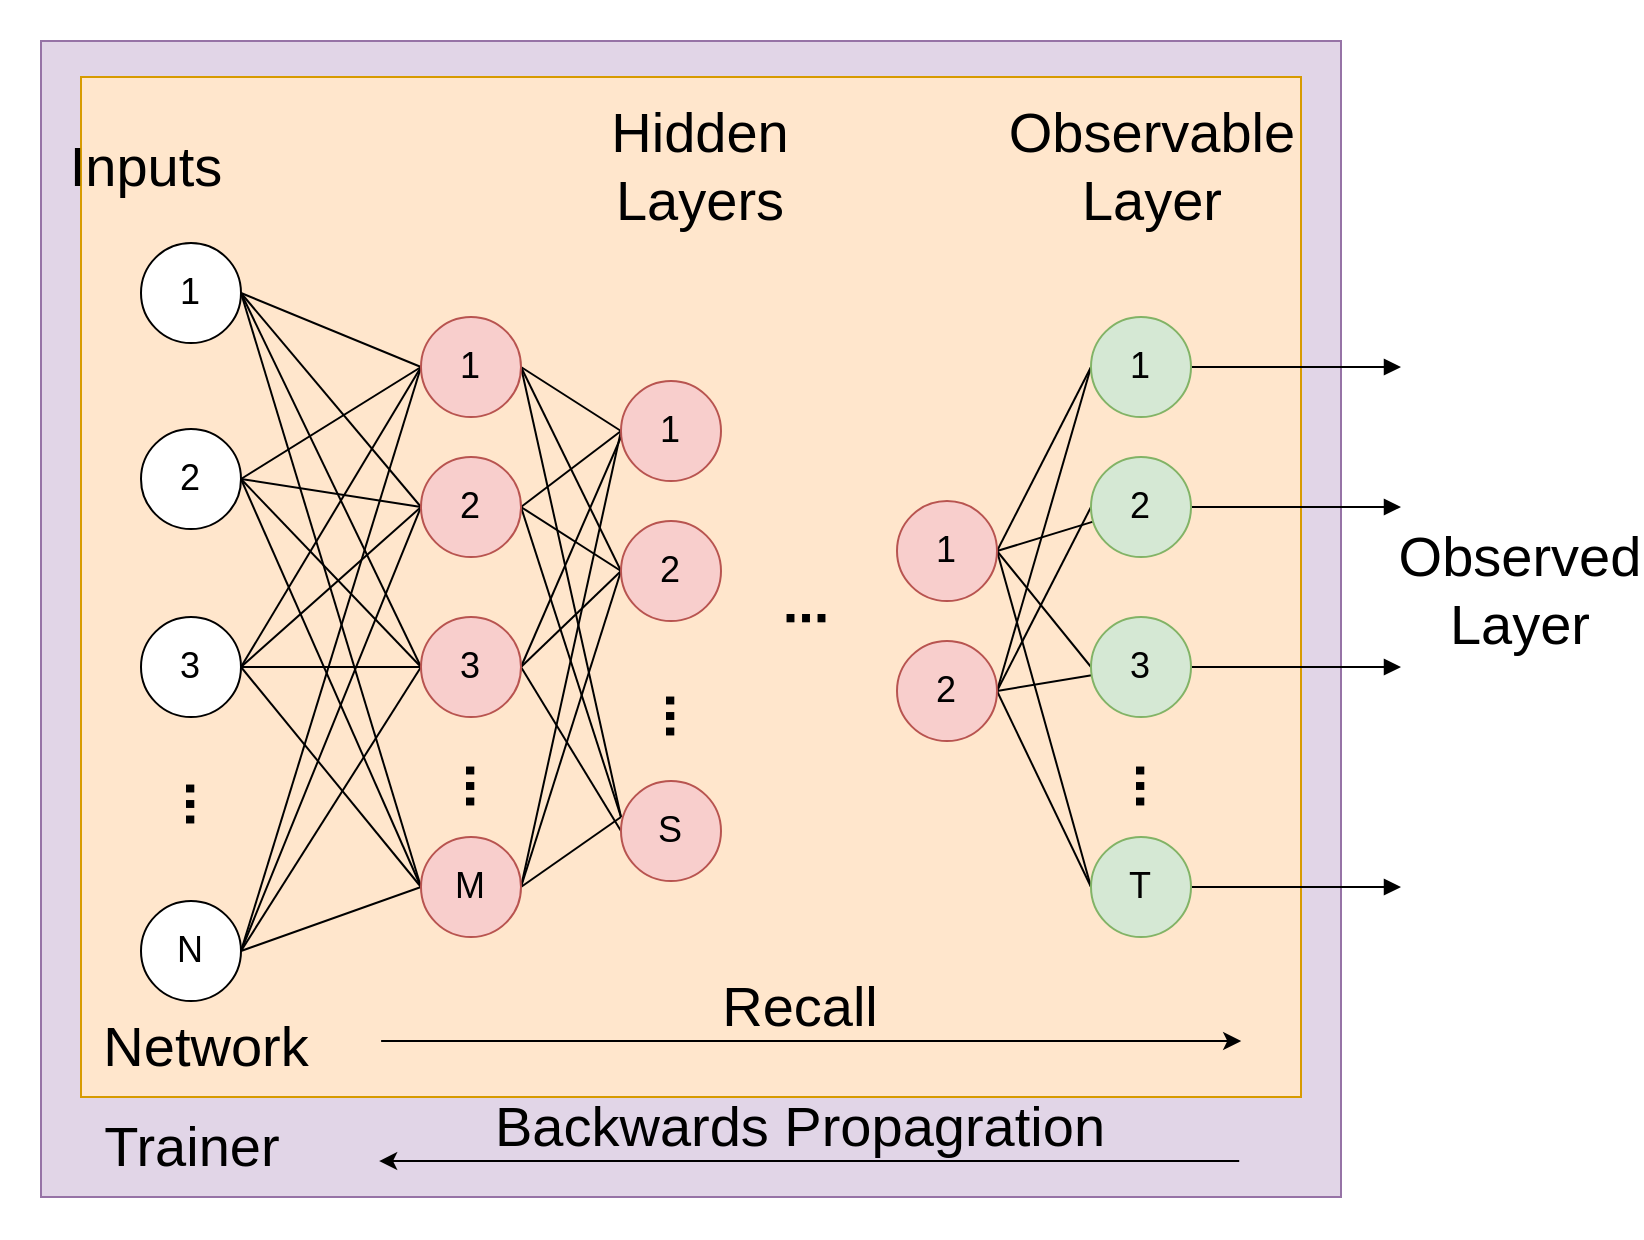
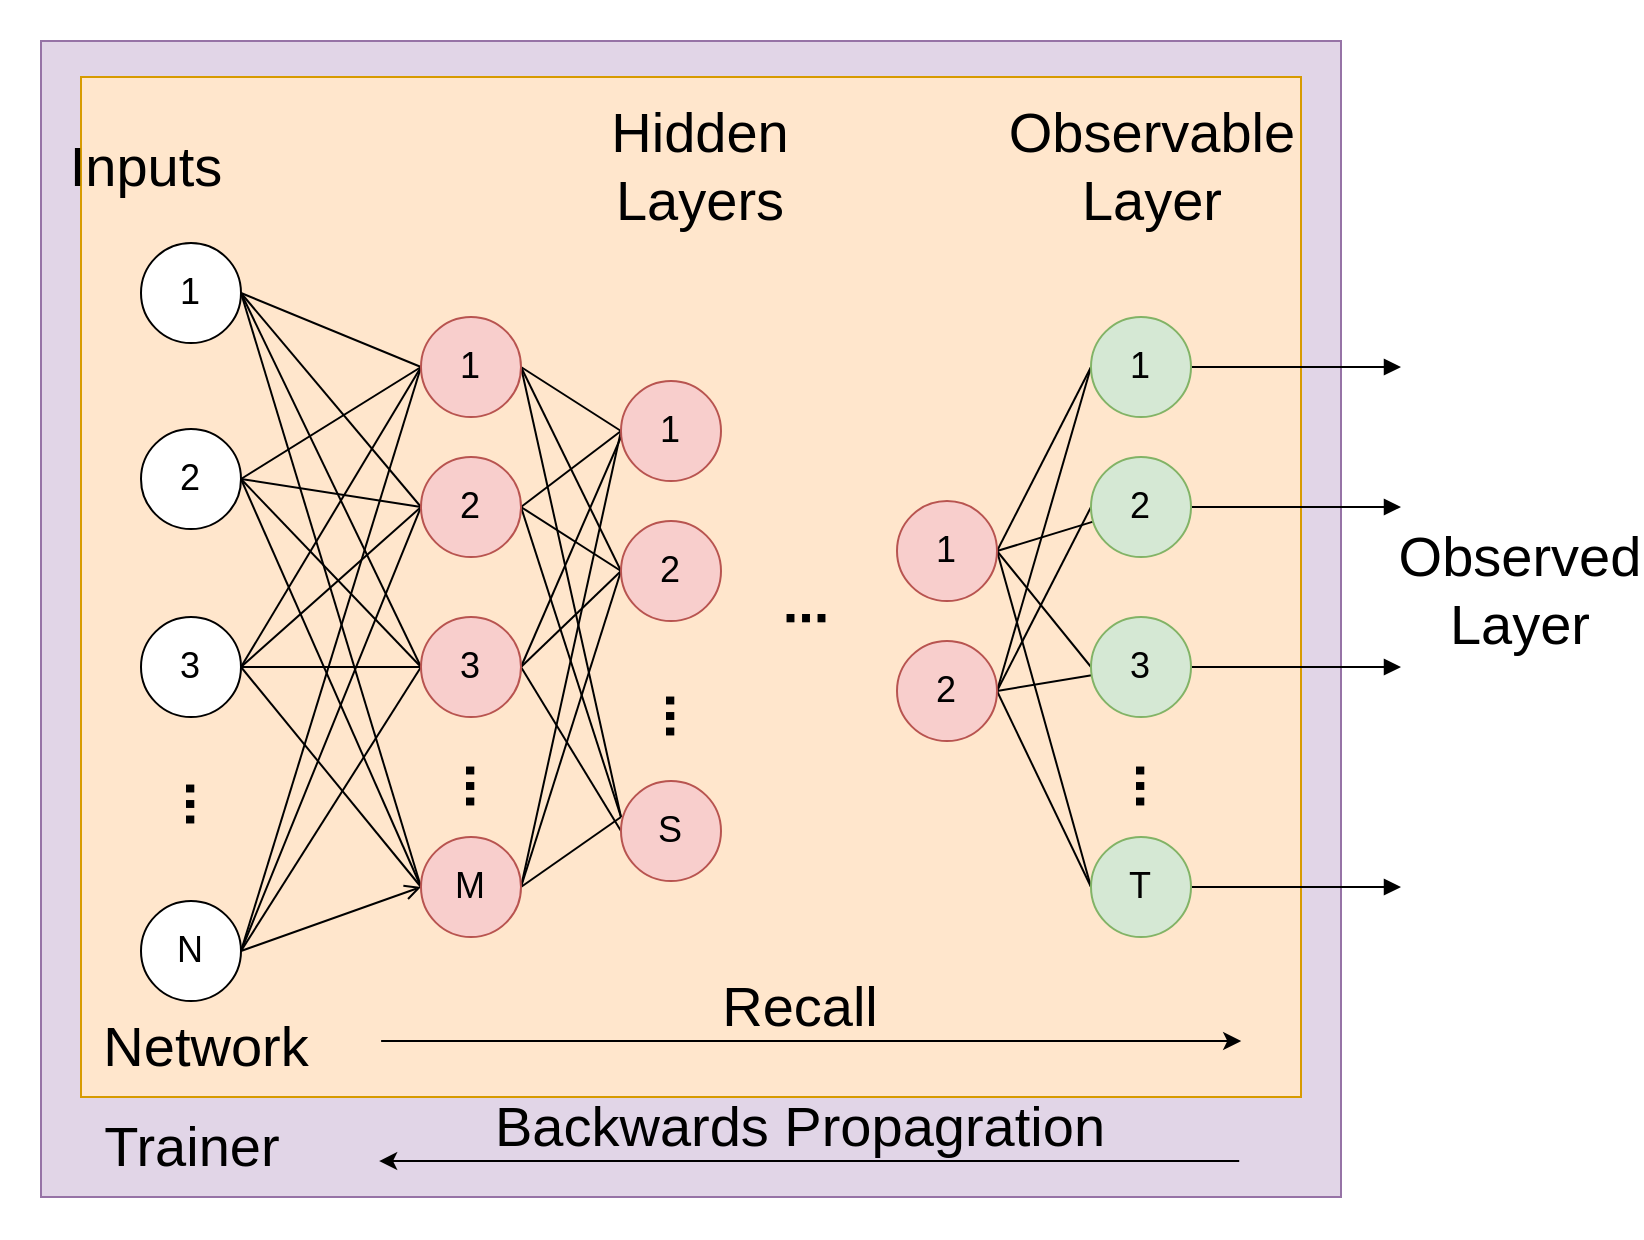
edge "M" -- "N": arrowhead none -> open
